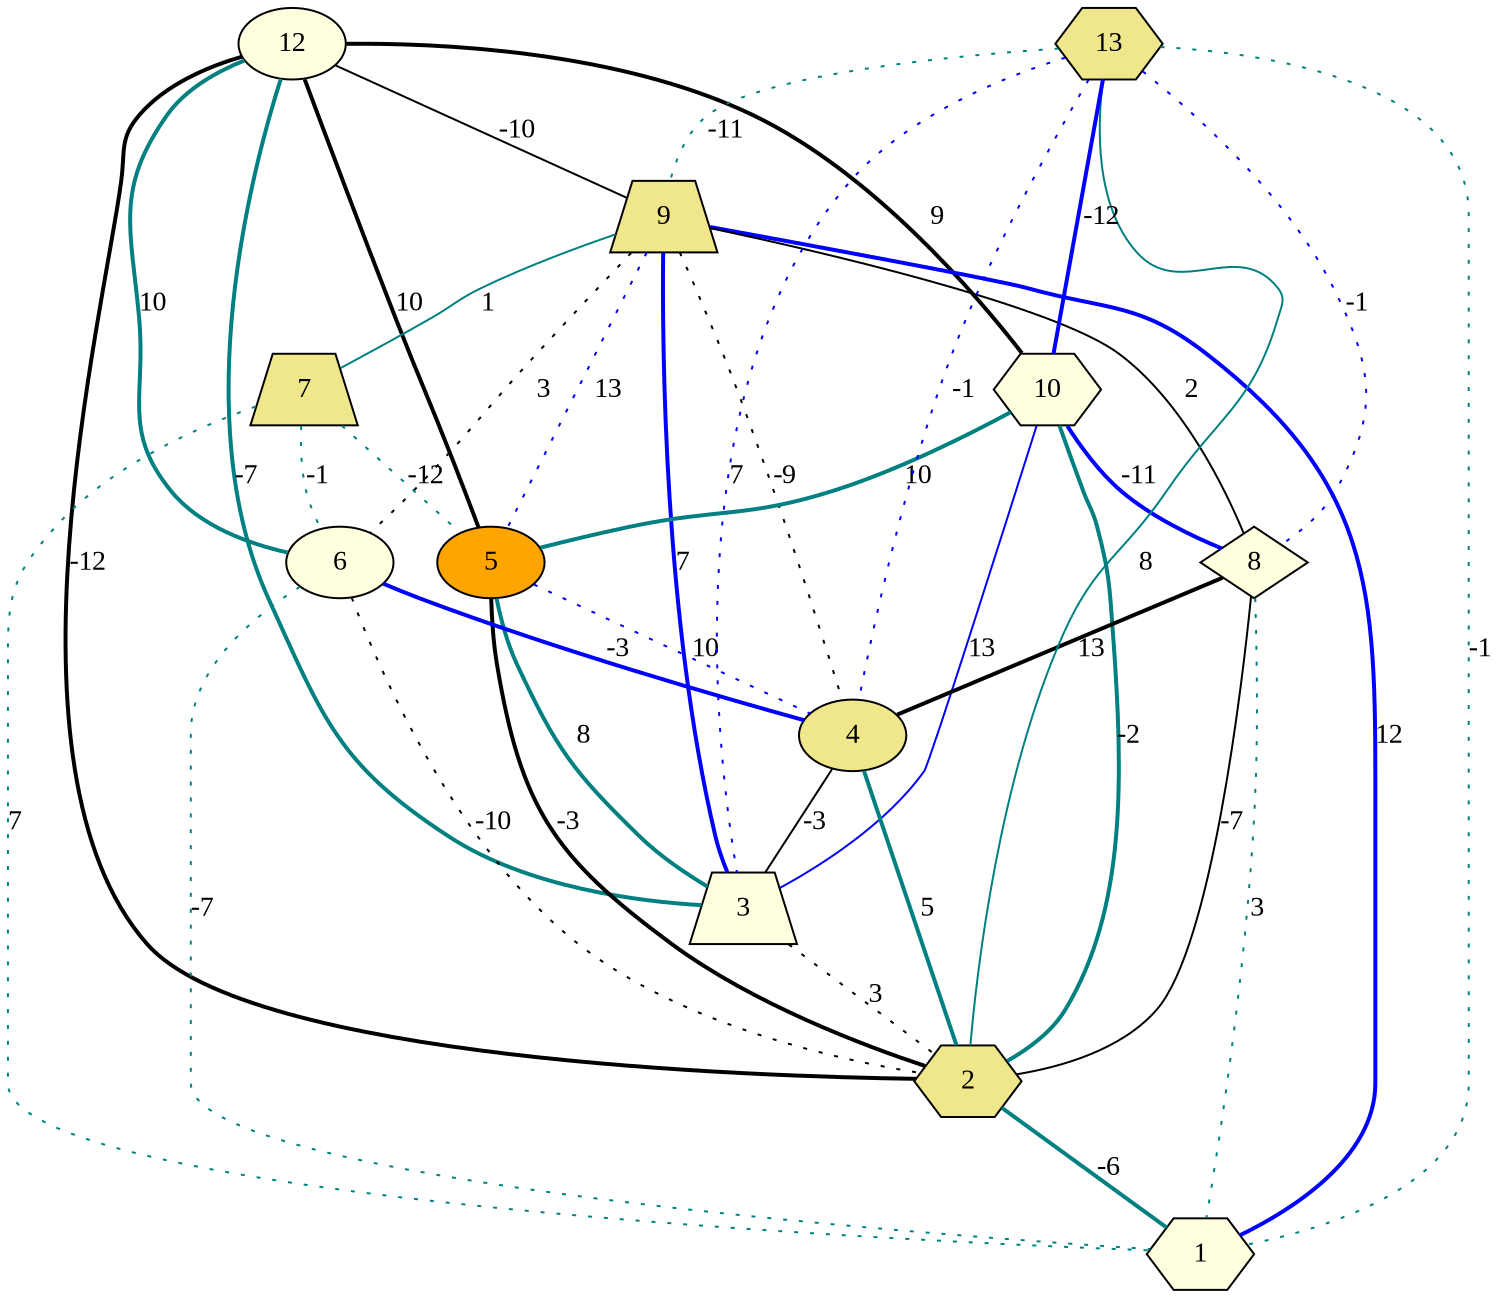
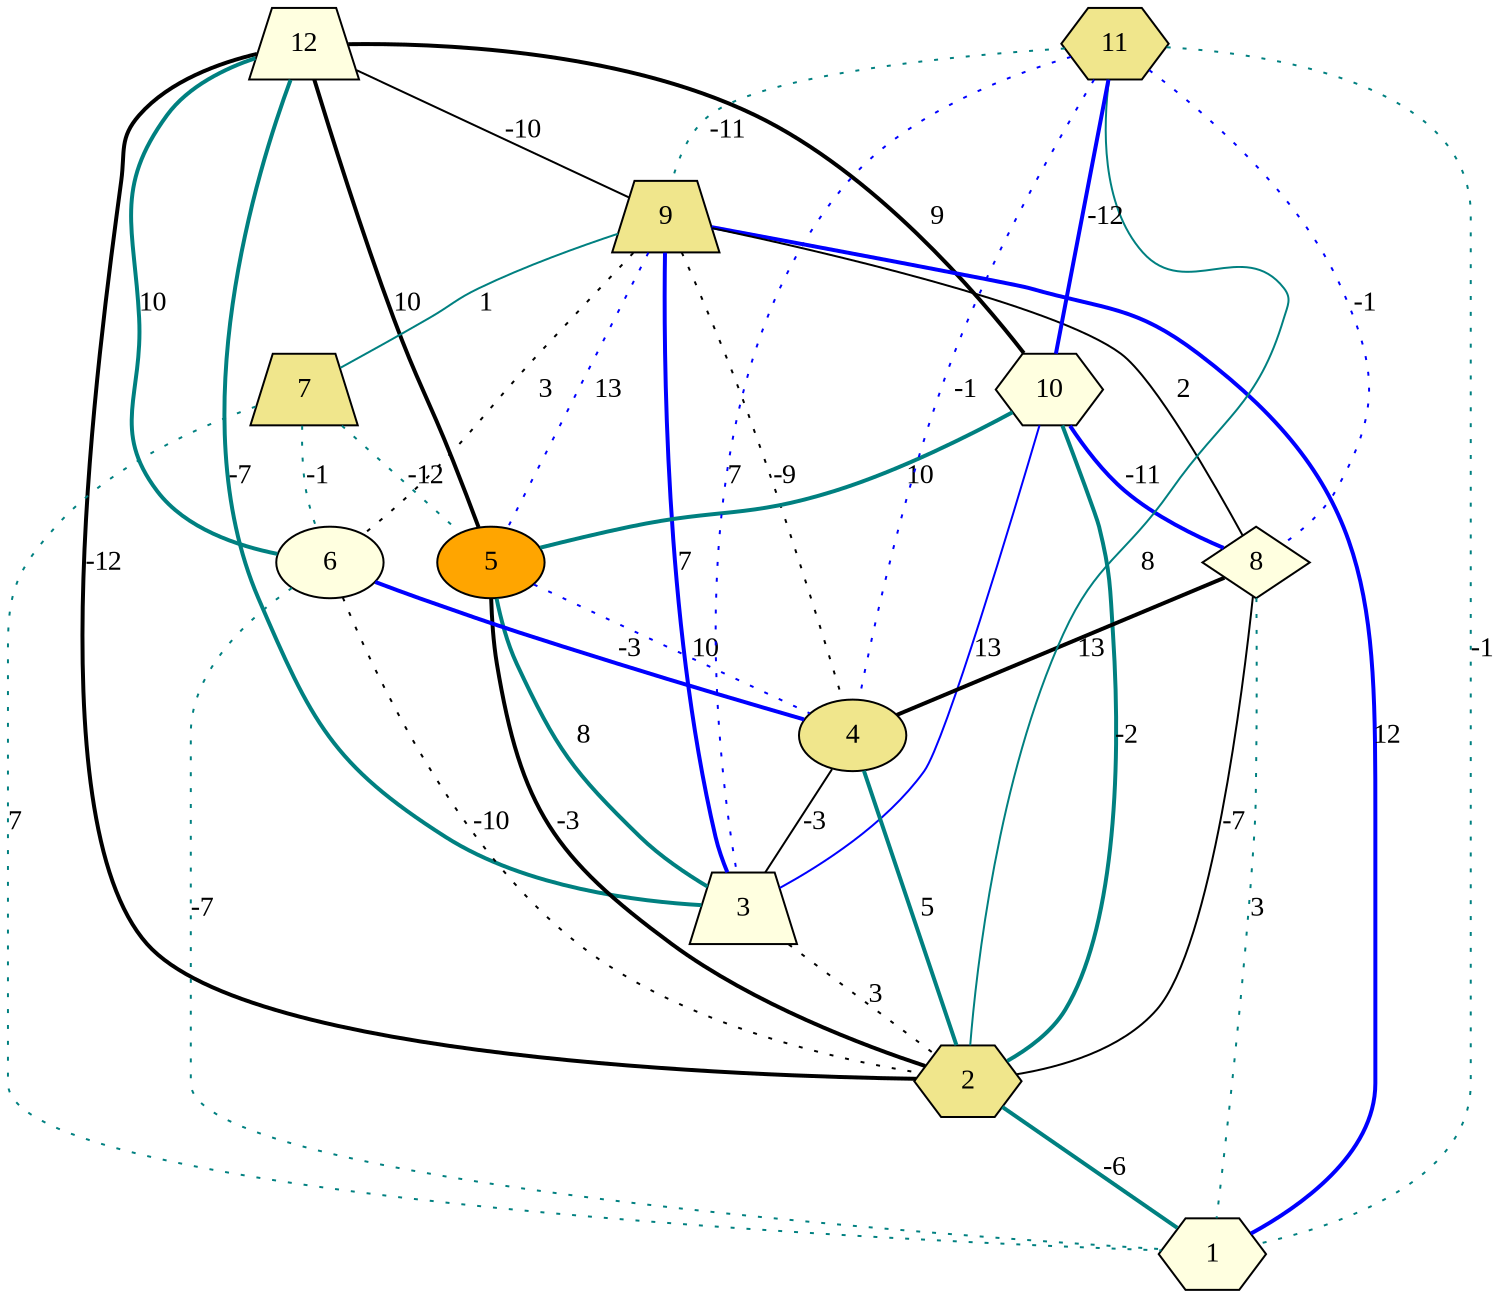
node "12": shape ellipse -> trapezium
node "13": label "13" -> "11"
